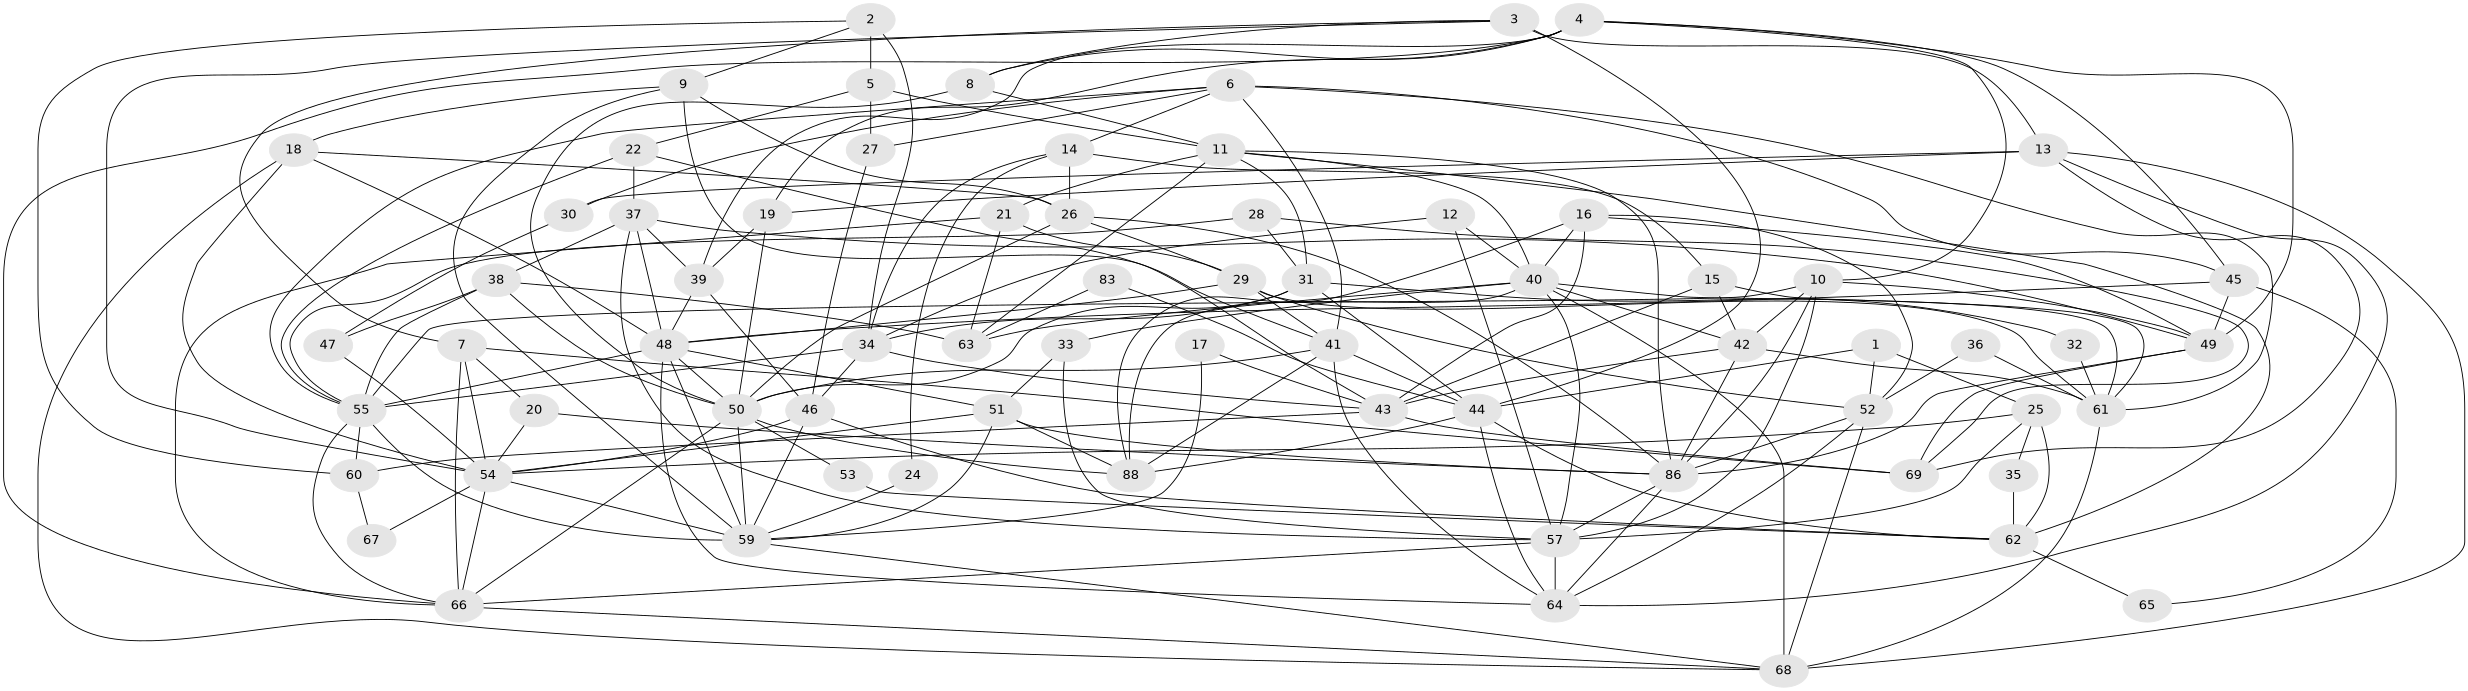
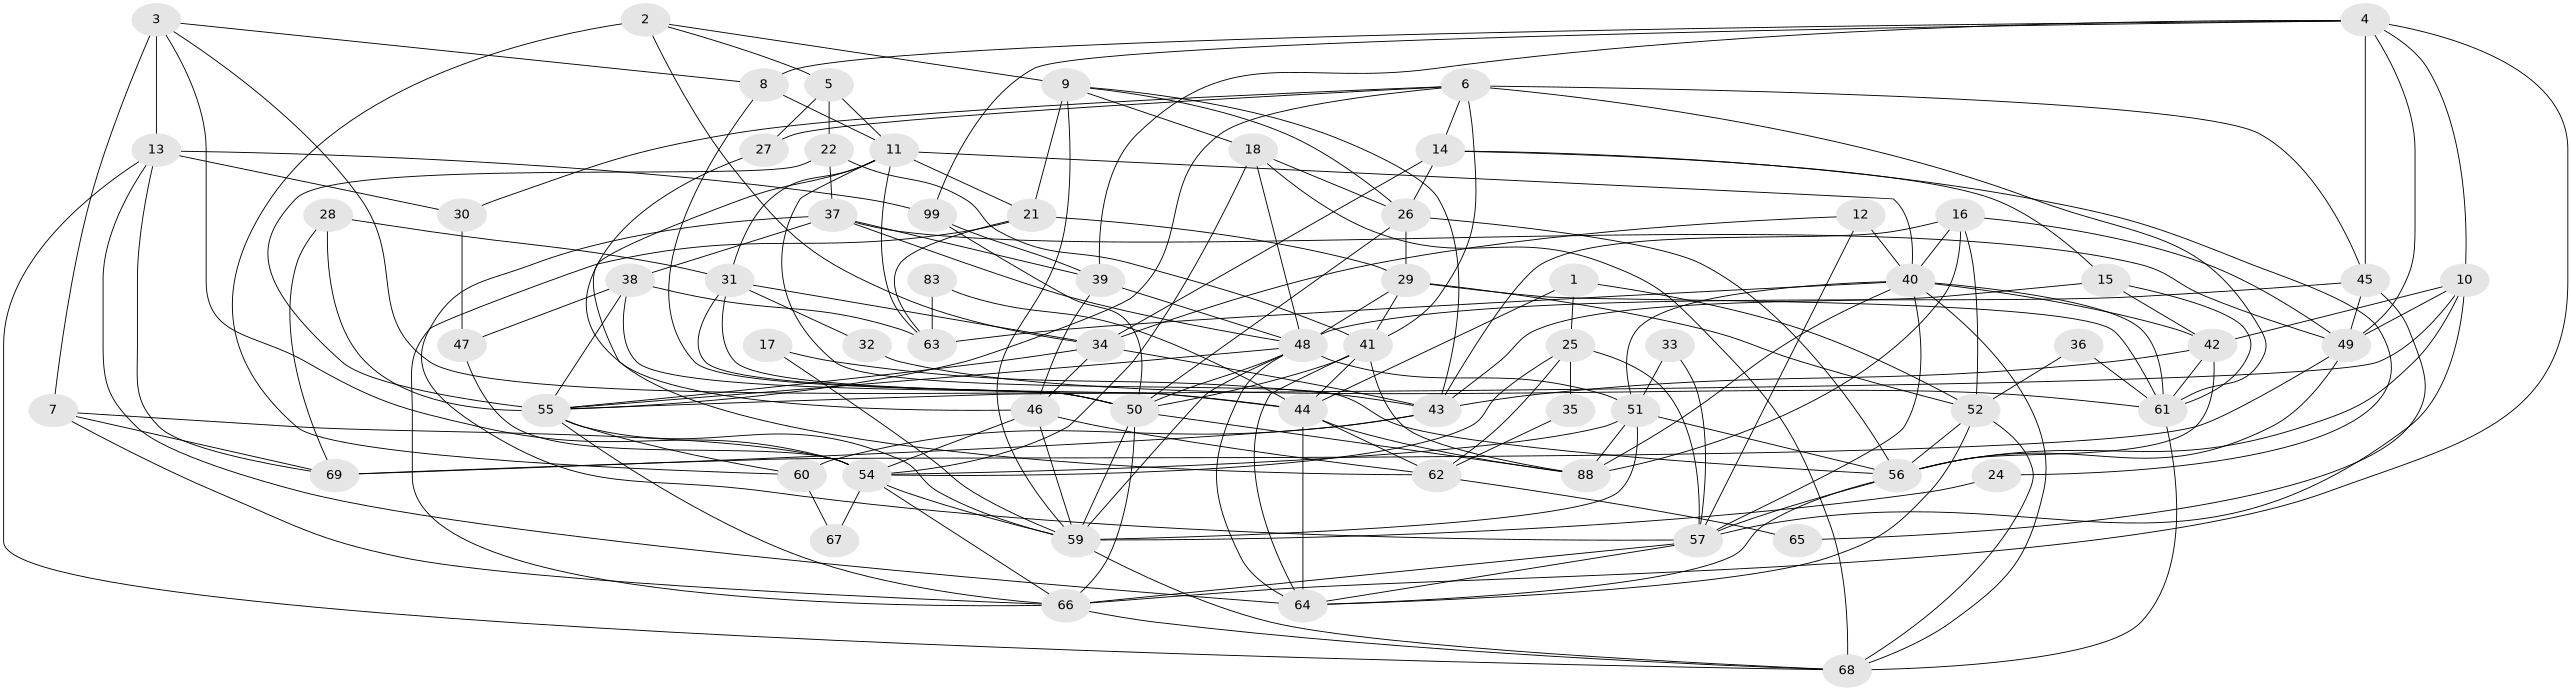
edge "9" -- "21": added
node "19": label "19" -> "99"
edge "40" -- "33": now "40" -- "51"
node "20": removed
node "53": removed
node "86": label "86" -> "56"
